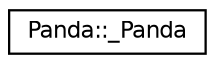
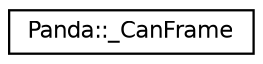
node "Panda::_Panda": label "Panda::_Panda" -> "Panda::_CanFrame"
